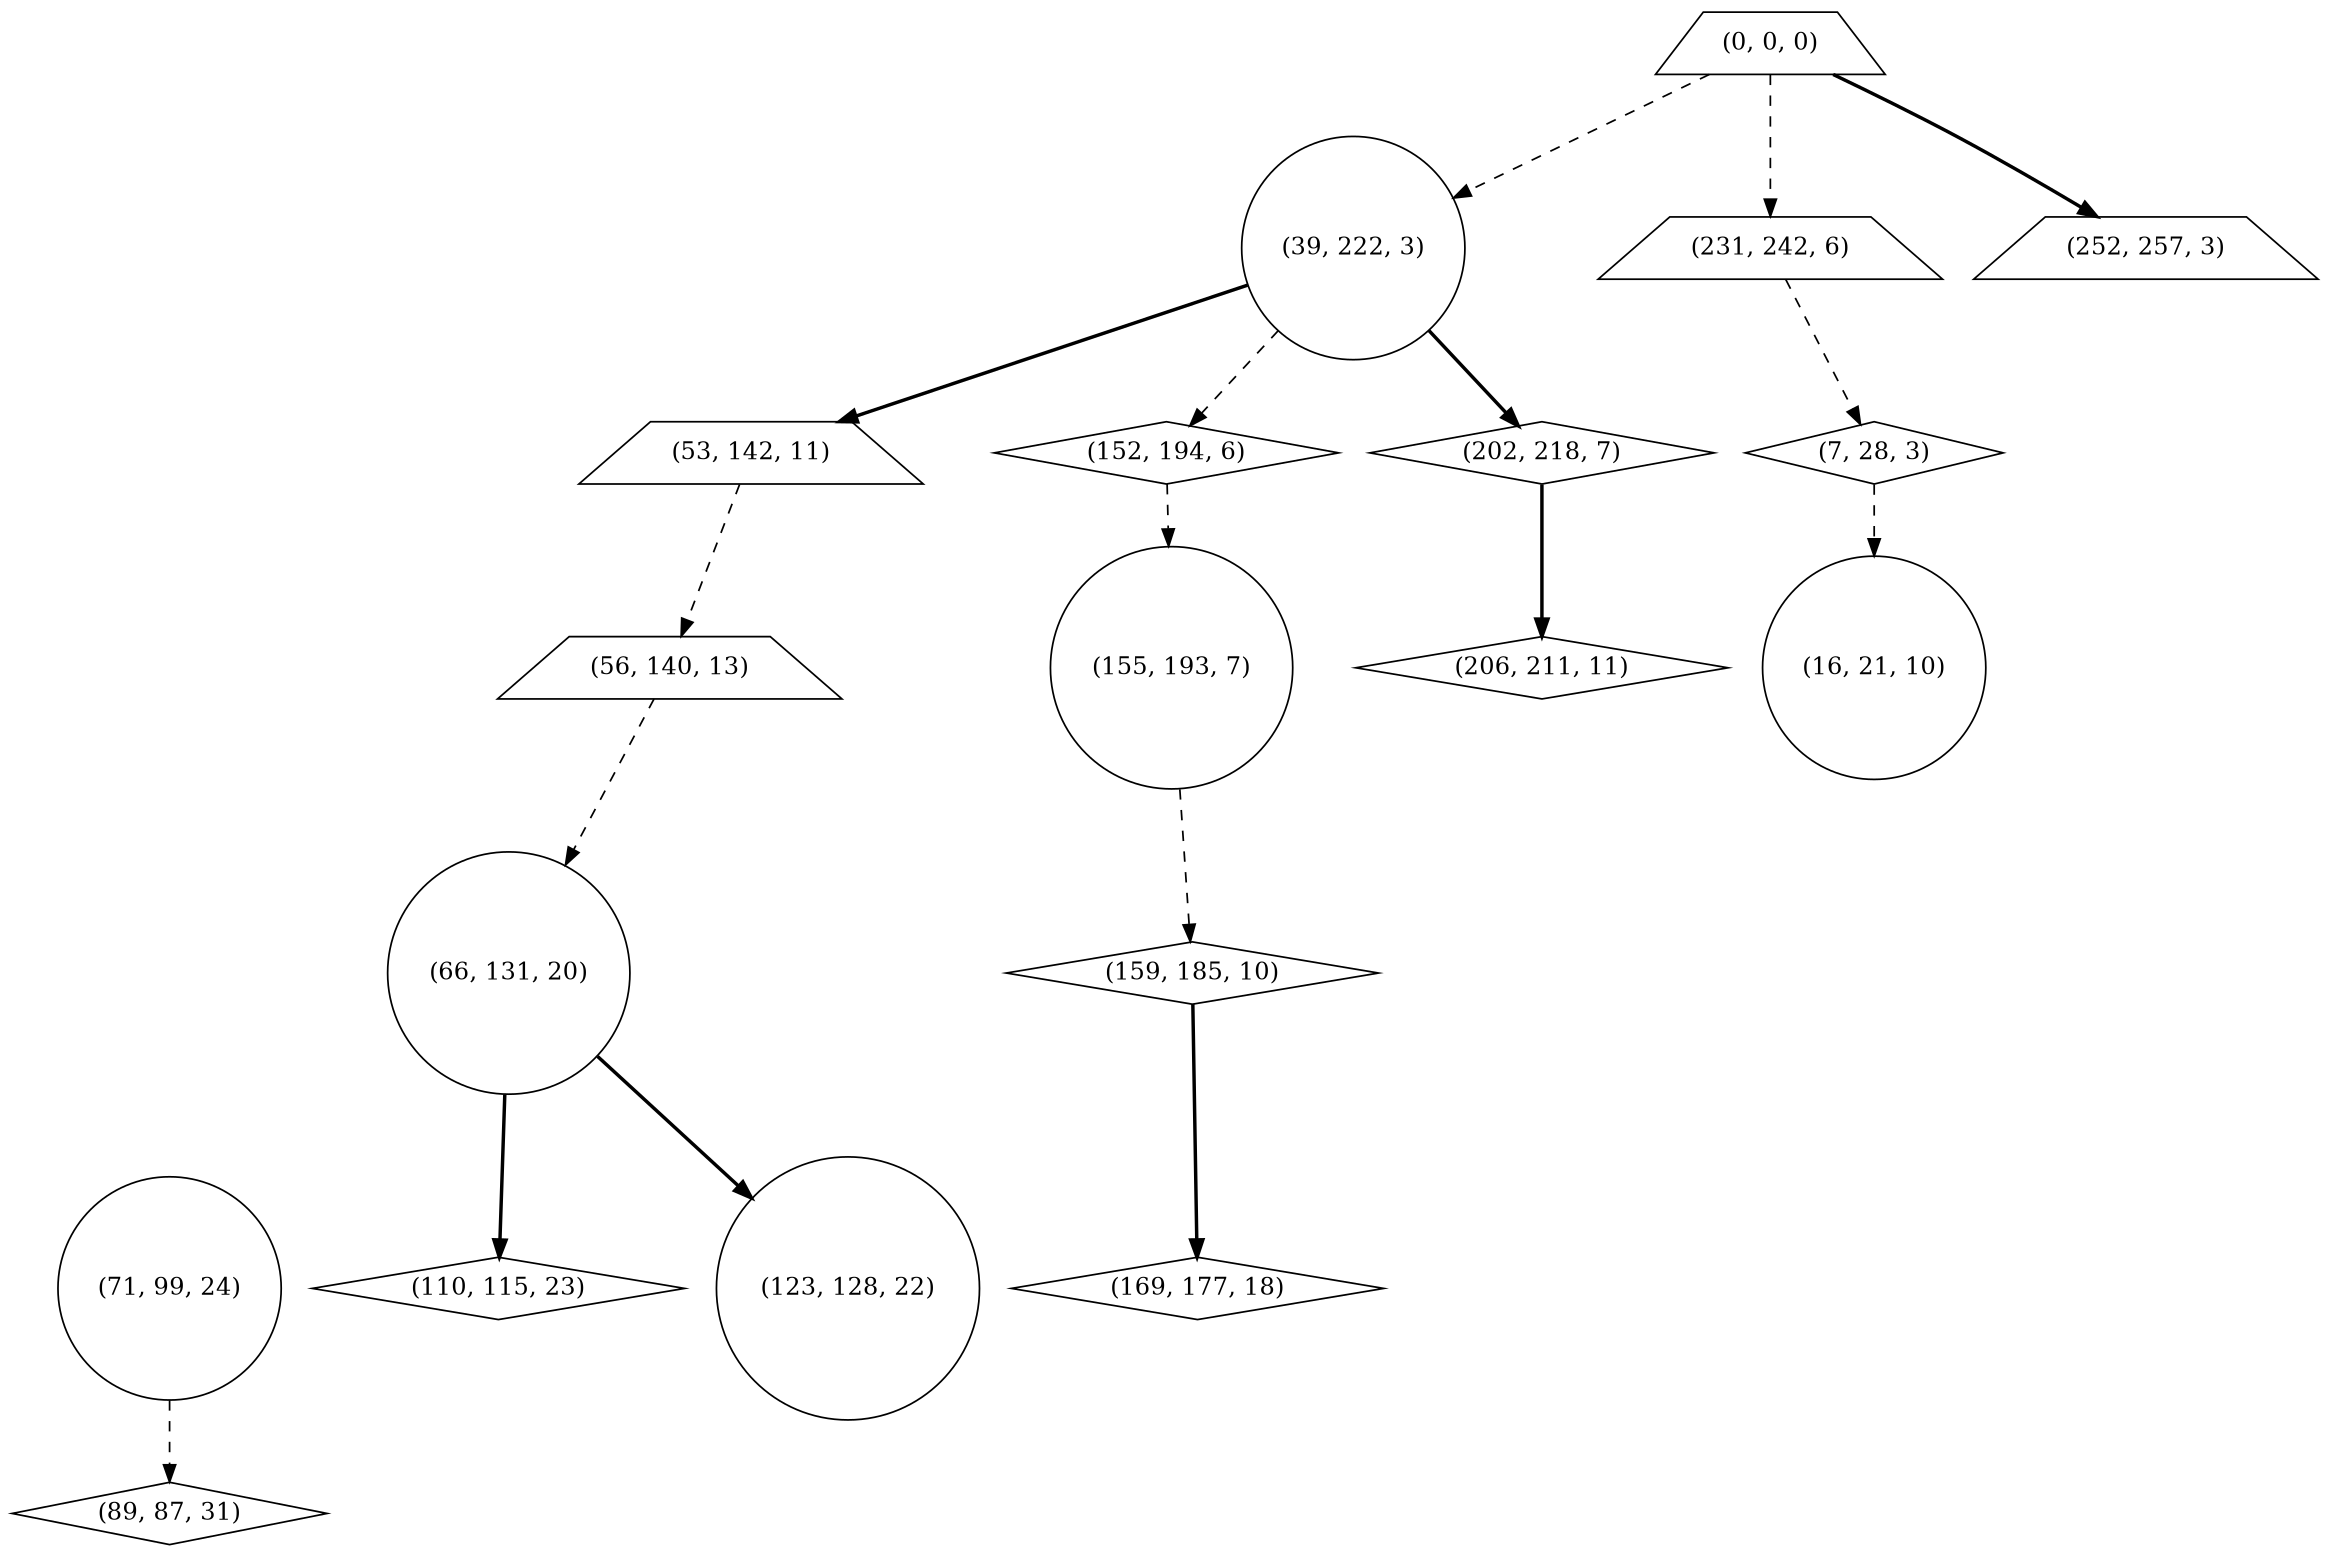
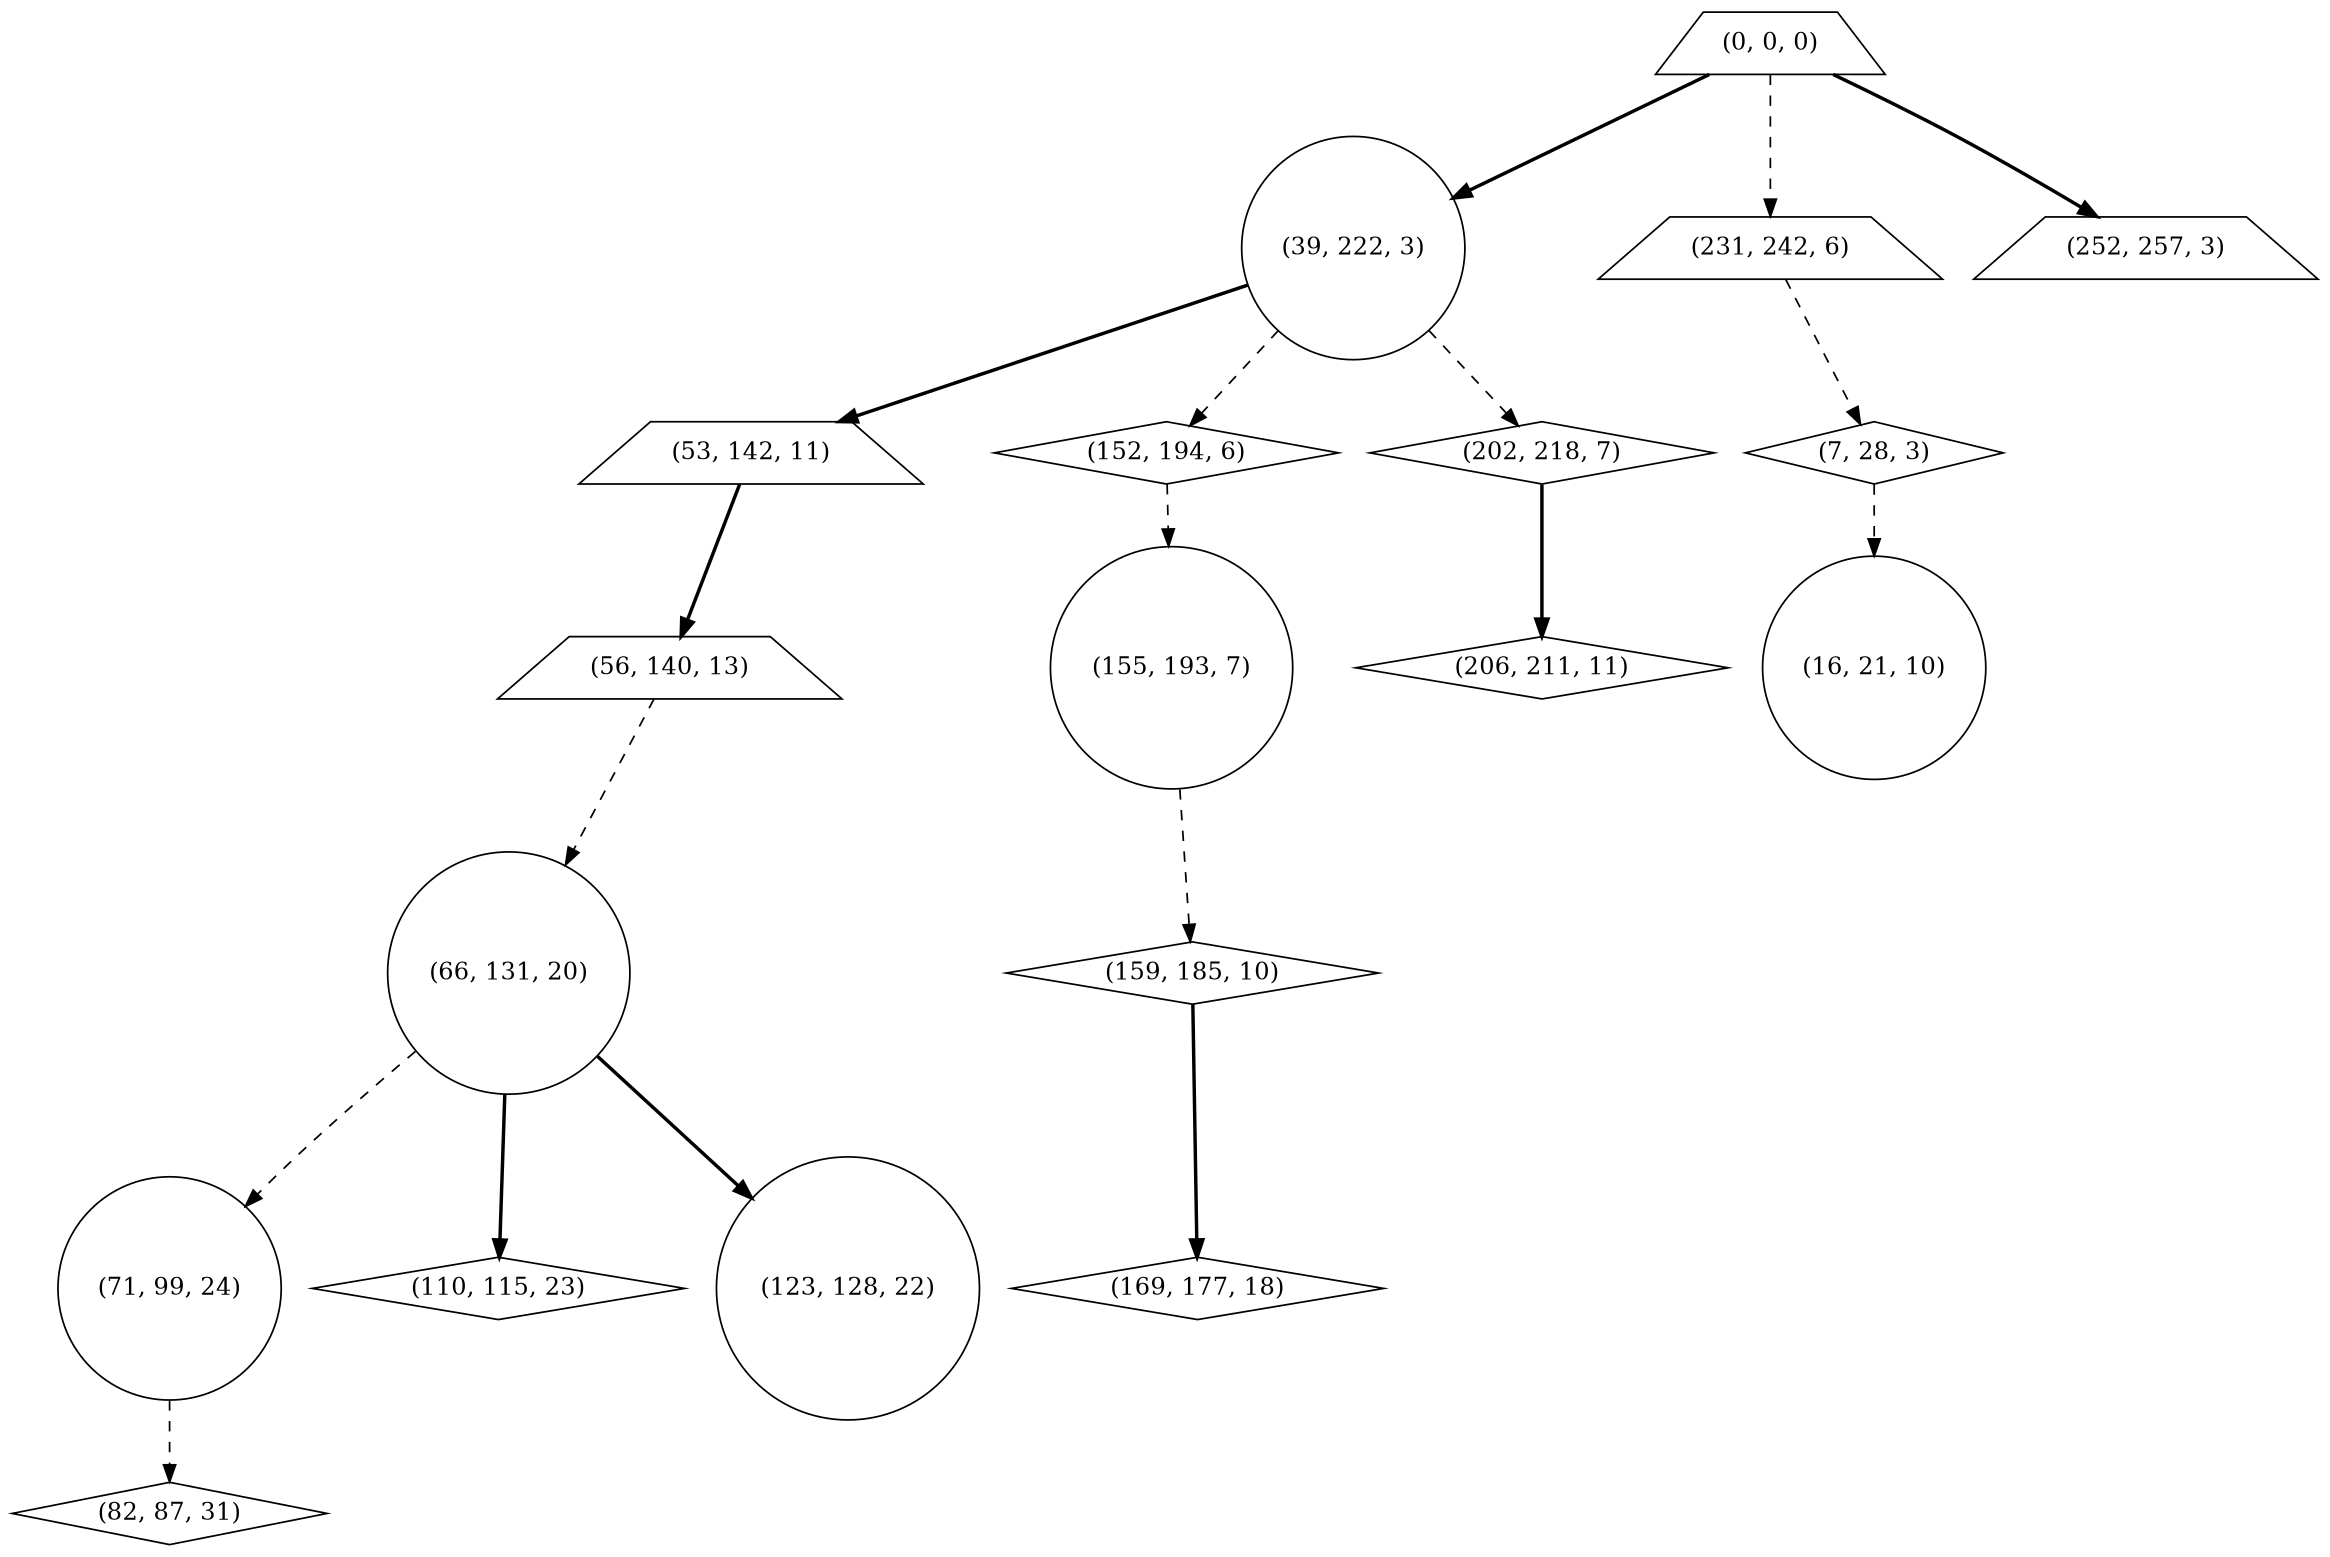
edge "(0, 0, 0)" -> "(39, 222, 3)": style dashed -> bold
edge "(39, 222, 3)" -> "(202, 218, 7)": style bold -> dashed
edge "(53, 142, 11)" -> "(56, 140, 13)": style dashed -> bold
edge "(66, 131, 20)" -> "(71, 99, 24)": added
node "(89, 87, 31)": label "(89, 87, 31)" -> "(82, 87, 31)"
